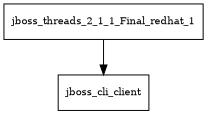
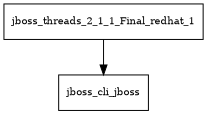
node "jboss_cli_client": label "jboss_cli_client" -> "jboss_cli_jboss"
